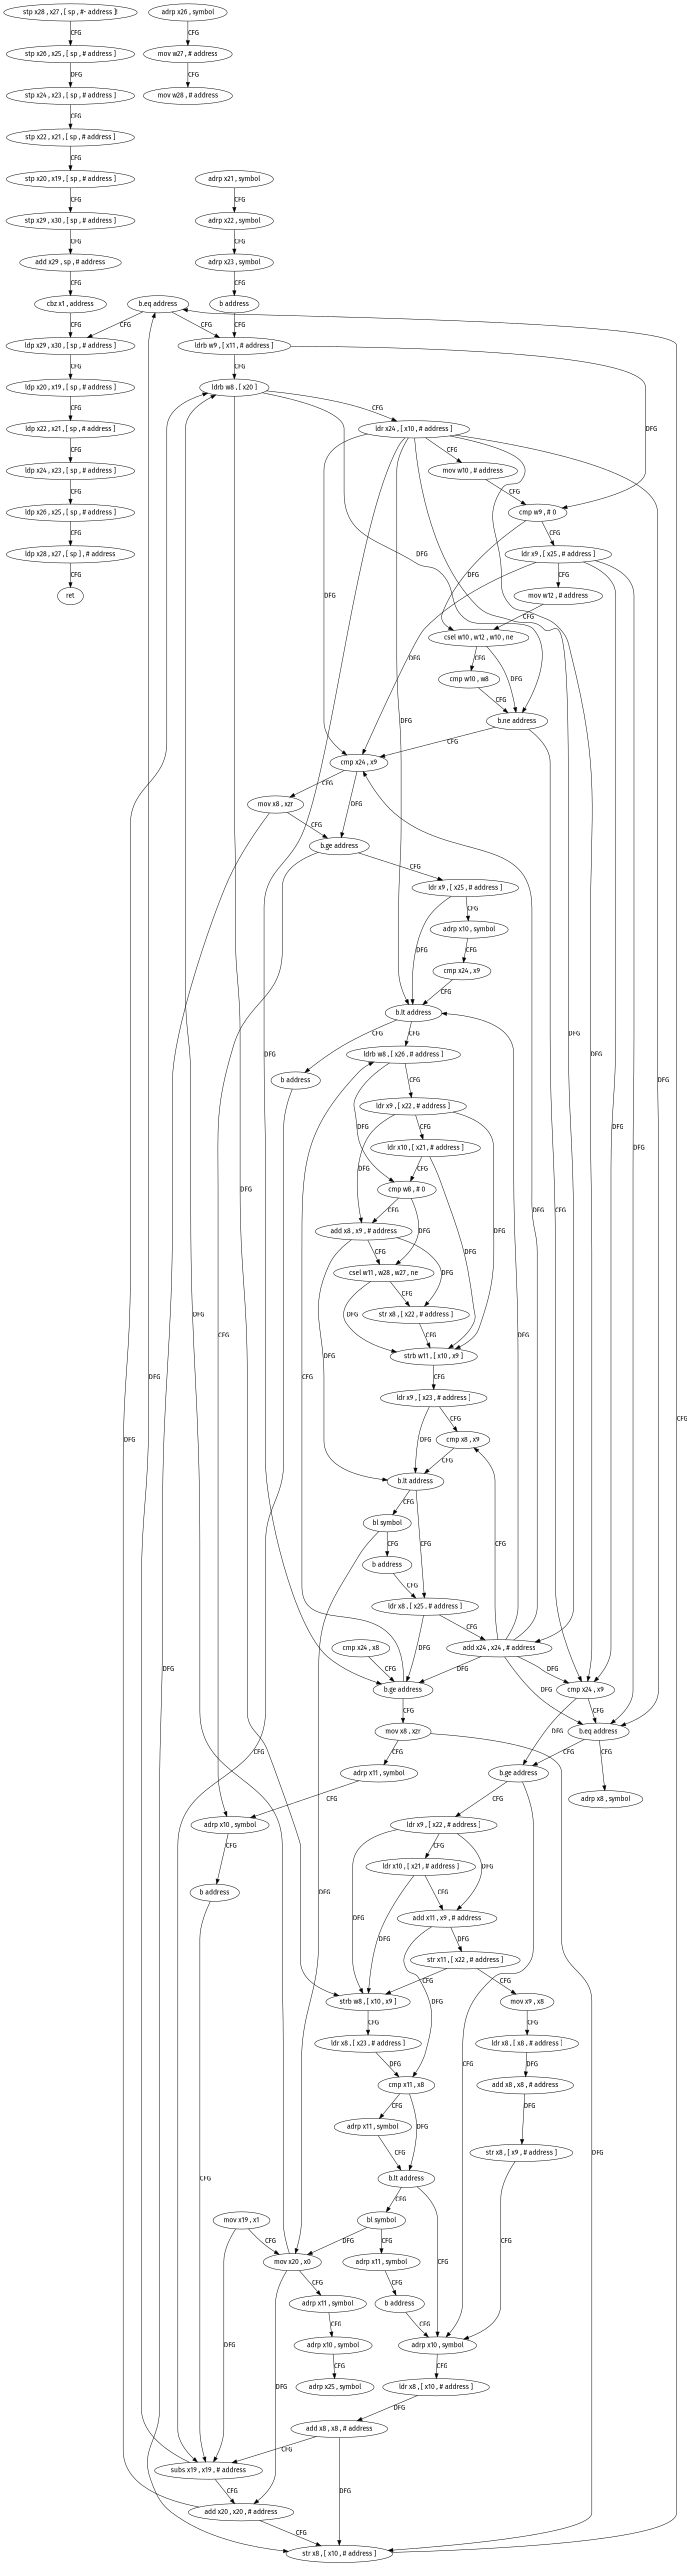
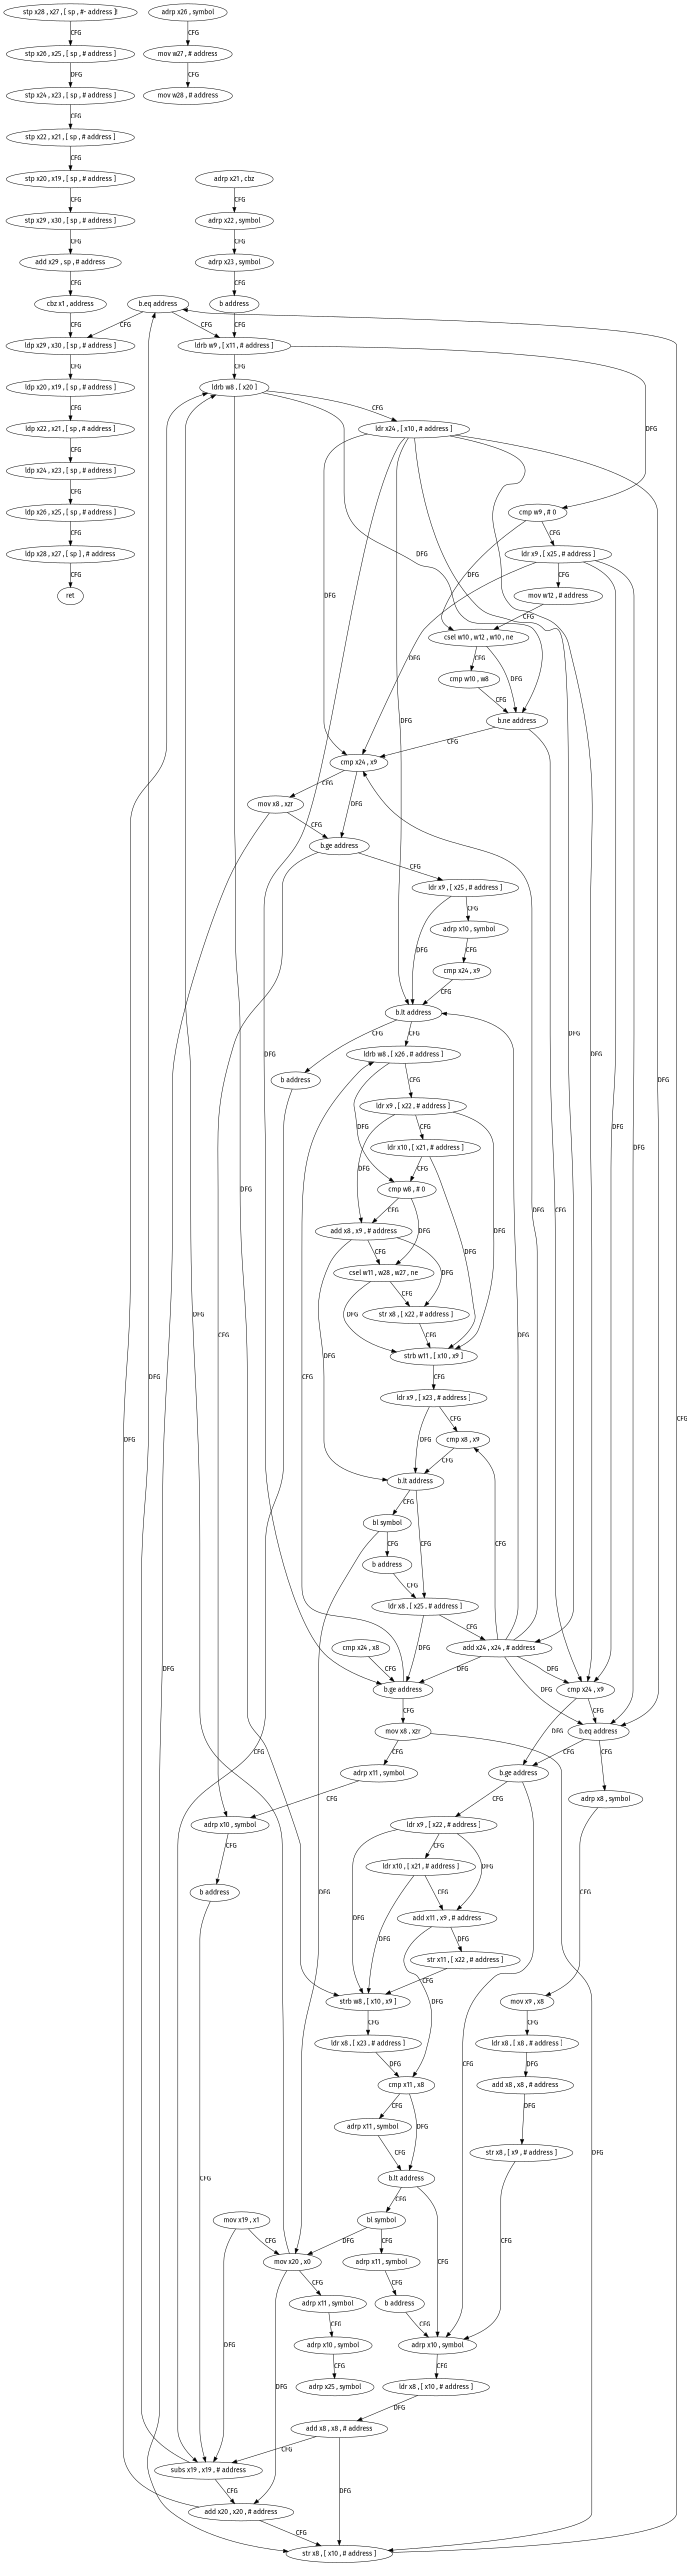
node "adrp x21 , symbol": label "adrp x21 , symbol" -> "adrp x21 , cbz"
node "mov w10 , # address": removed
edge "str x11 , [ x22 , # address ]" -> "mov x9 , x8": now "adrp x8 , symbol" -> "mov x9 , x8"
